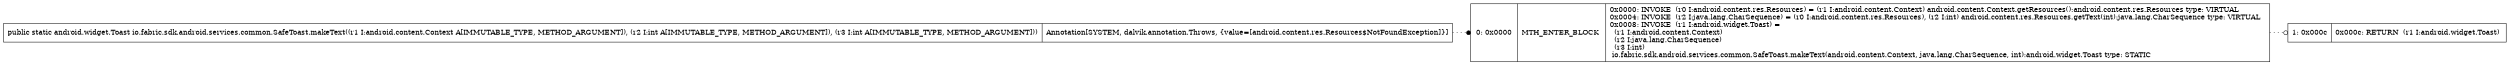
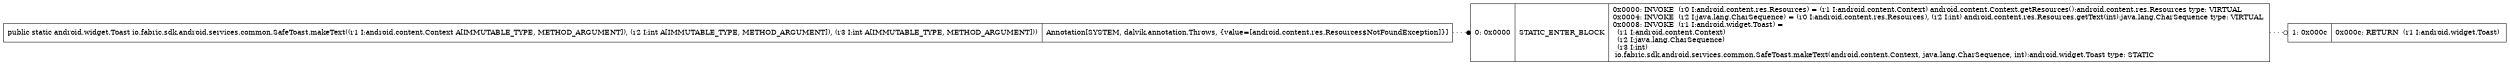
node "0: 0x0000": text "MTH_ENTER_BLOCK" -> "STATIC_ENTER_BLOCK"
